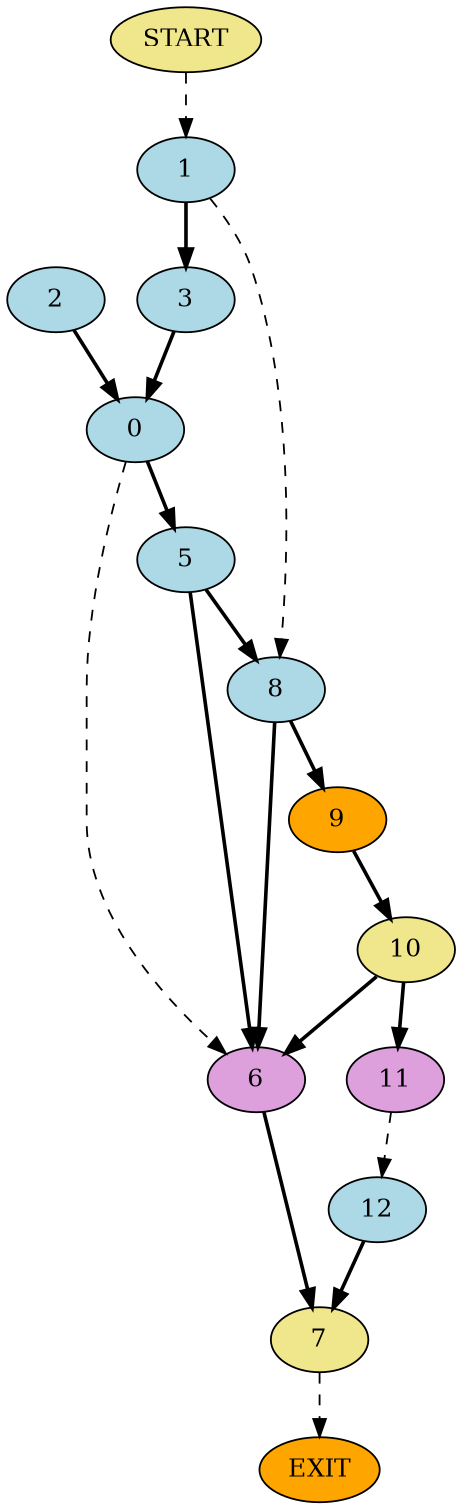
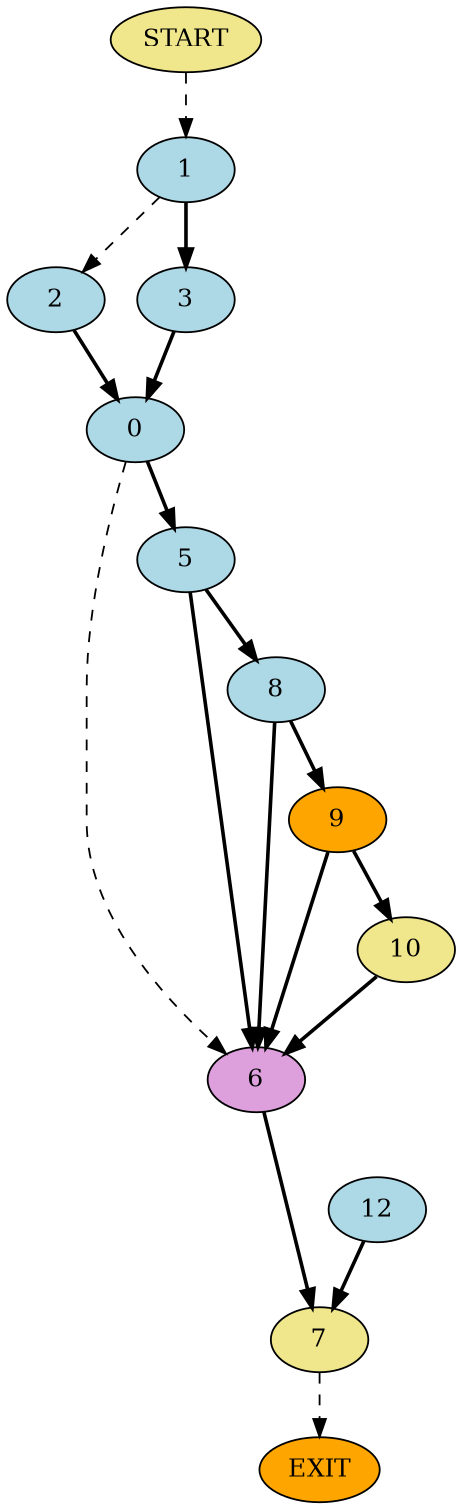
edge "1" -> "8": now "1" -> "2"
edge "9" -> "6": added
node "11": removed
